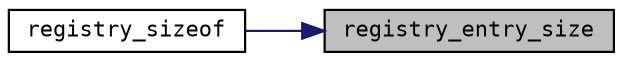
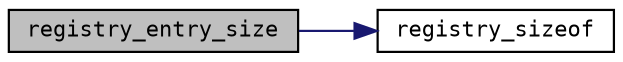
edge "registry_sizeof" -> "registry_entry_size": reversed
